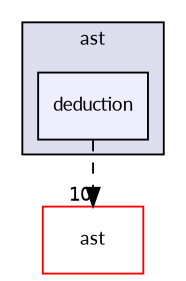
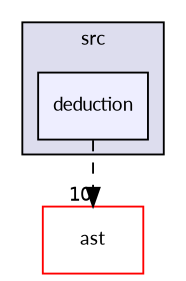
cluster "ast": label "ast" -> "src"
